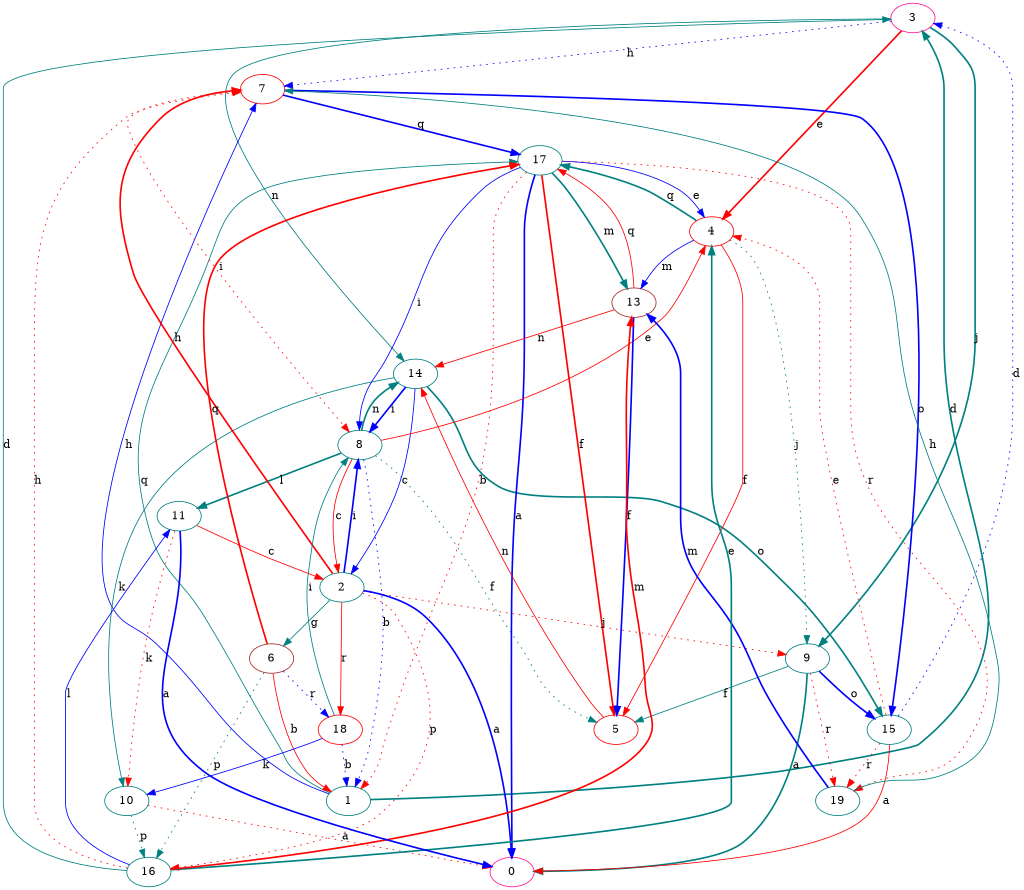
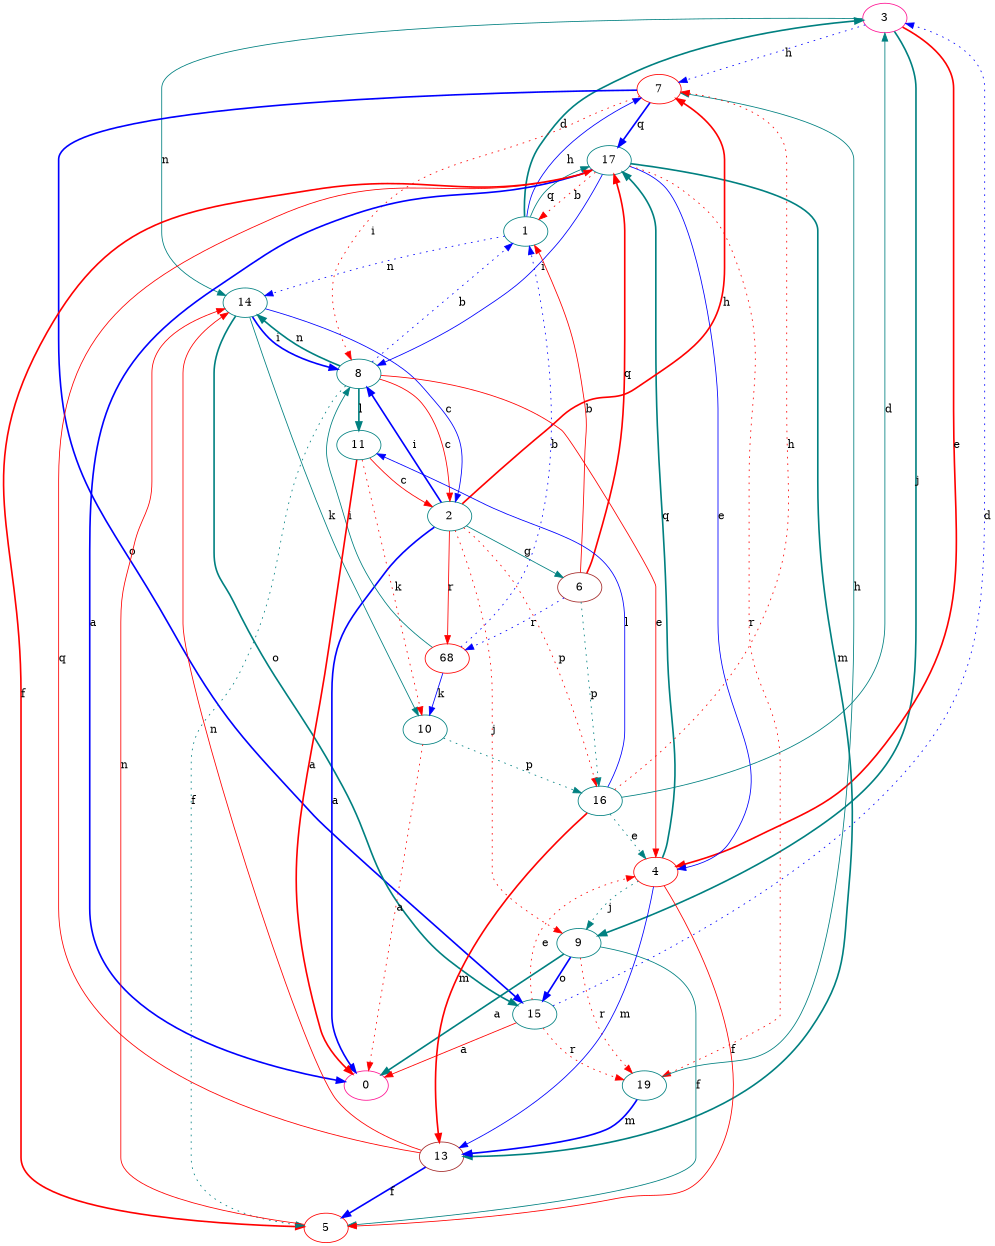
edge "1" -> "14": added, label "n"
node "18": label "18" -> "68"
edge "11" -> "0": color blue -> red
edge "16" -> "4": style bold -> dotted
